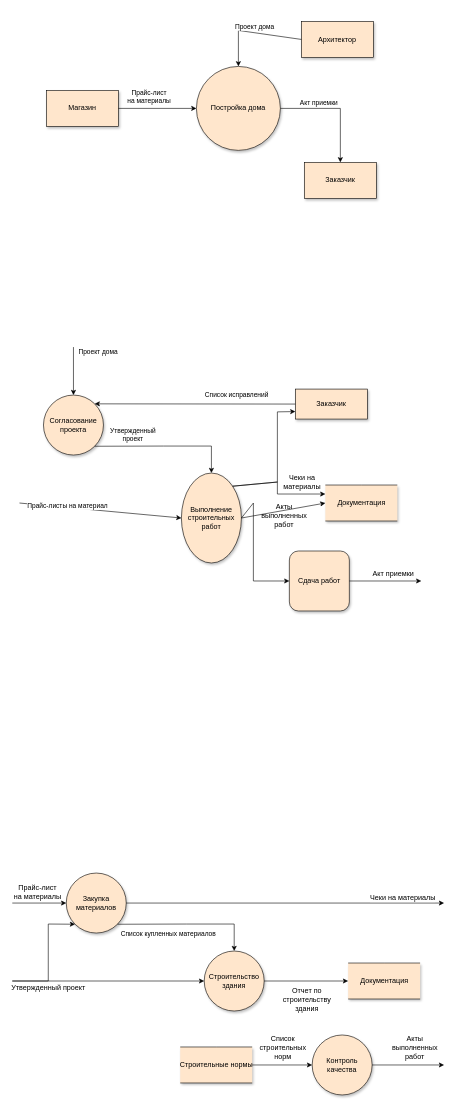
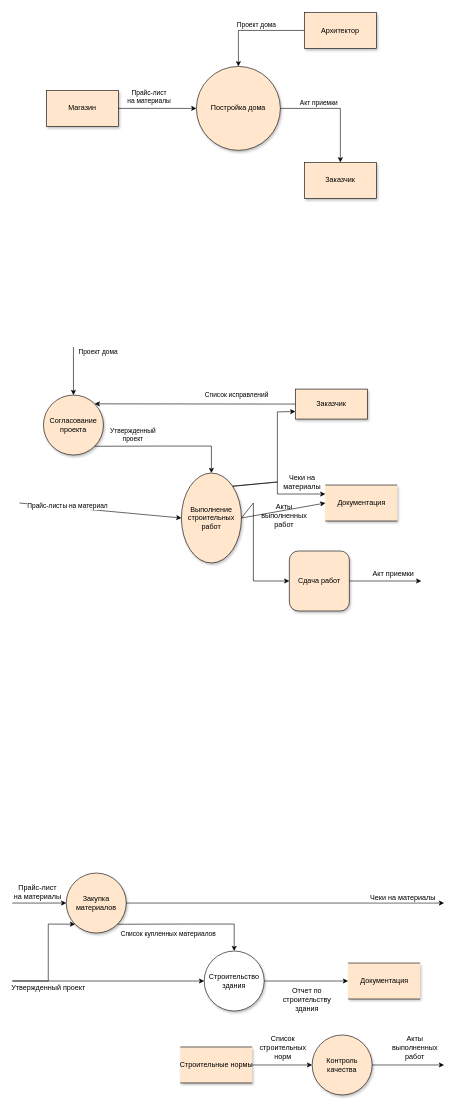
node "Архитектор": moved (338, 39) -> (341, 30)
node "Строительство здания": fillcolor #ffe6cc -> #ffffff
